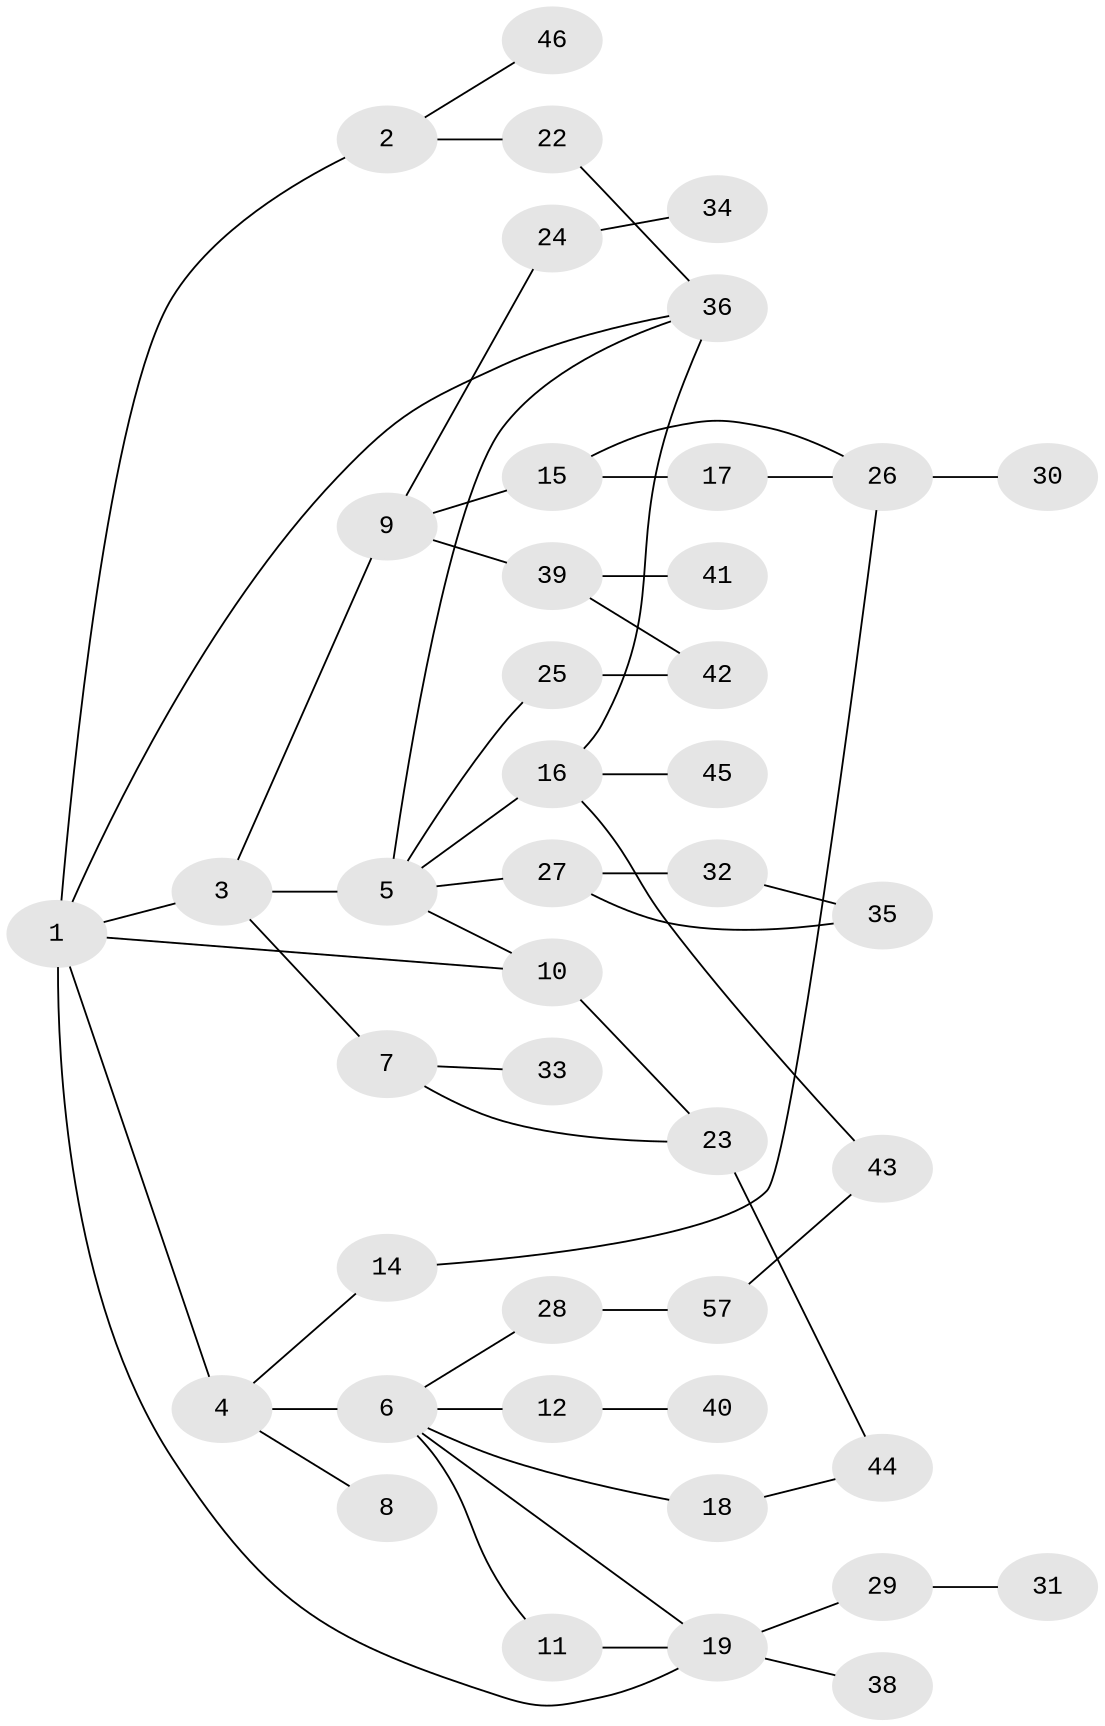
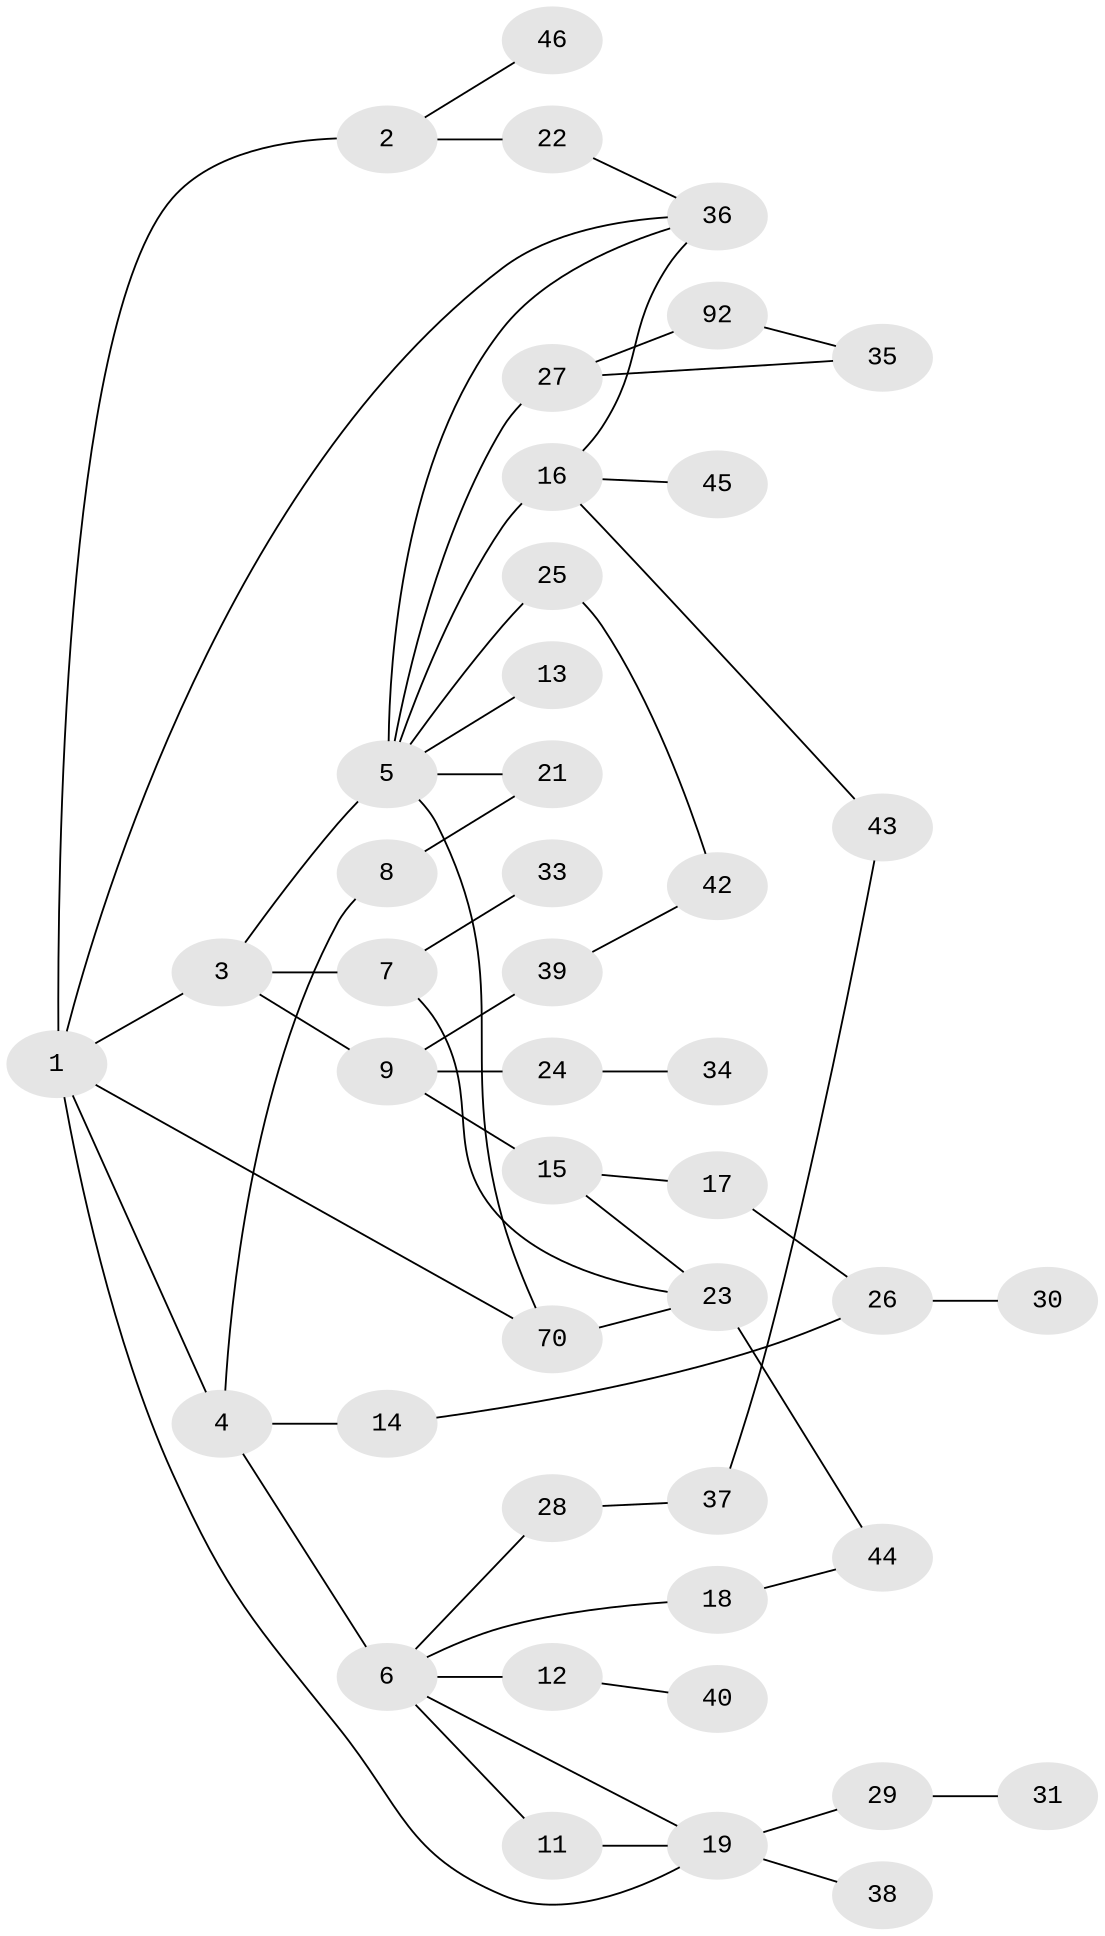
edge "15" -- "26": now "15" -- "23"
node "41": removed
node "13": added
node "21": added
node "32": label "32" -> "92"
node "10": label "10" -> "70"
node "57": label "57" -> "37"
